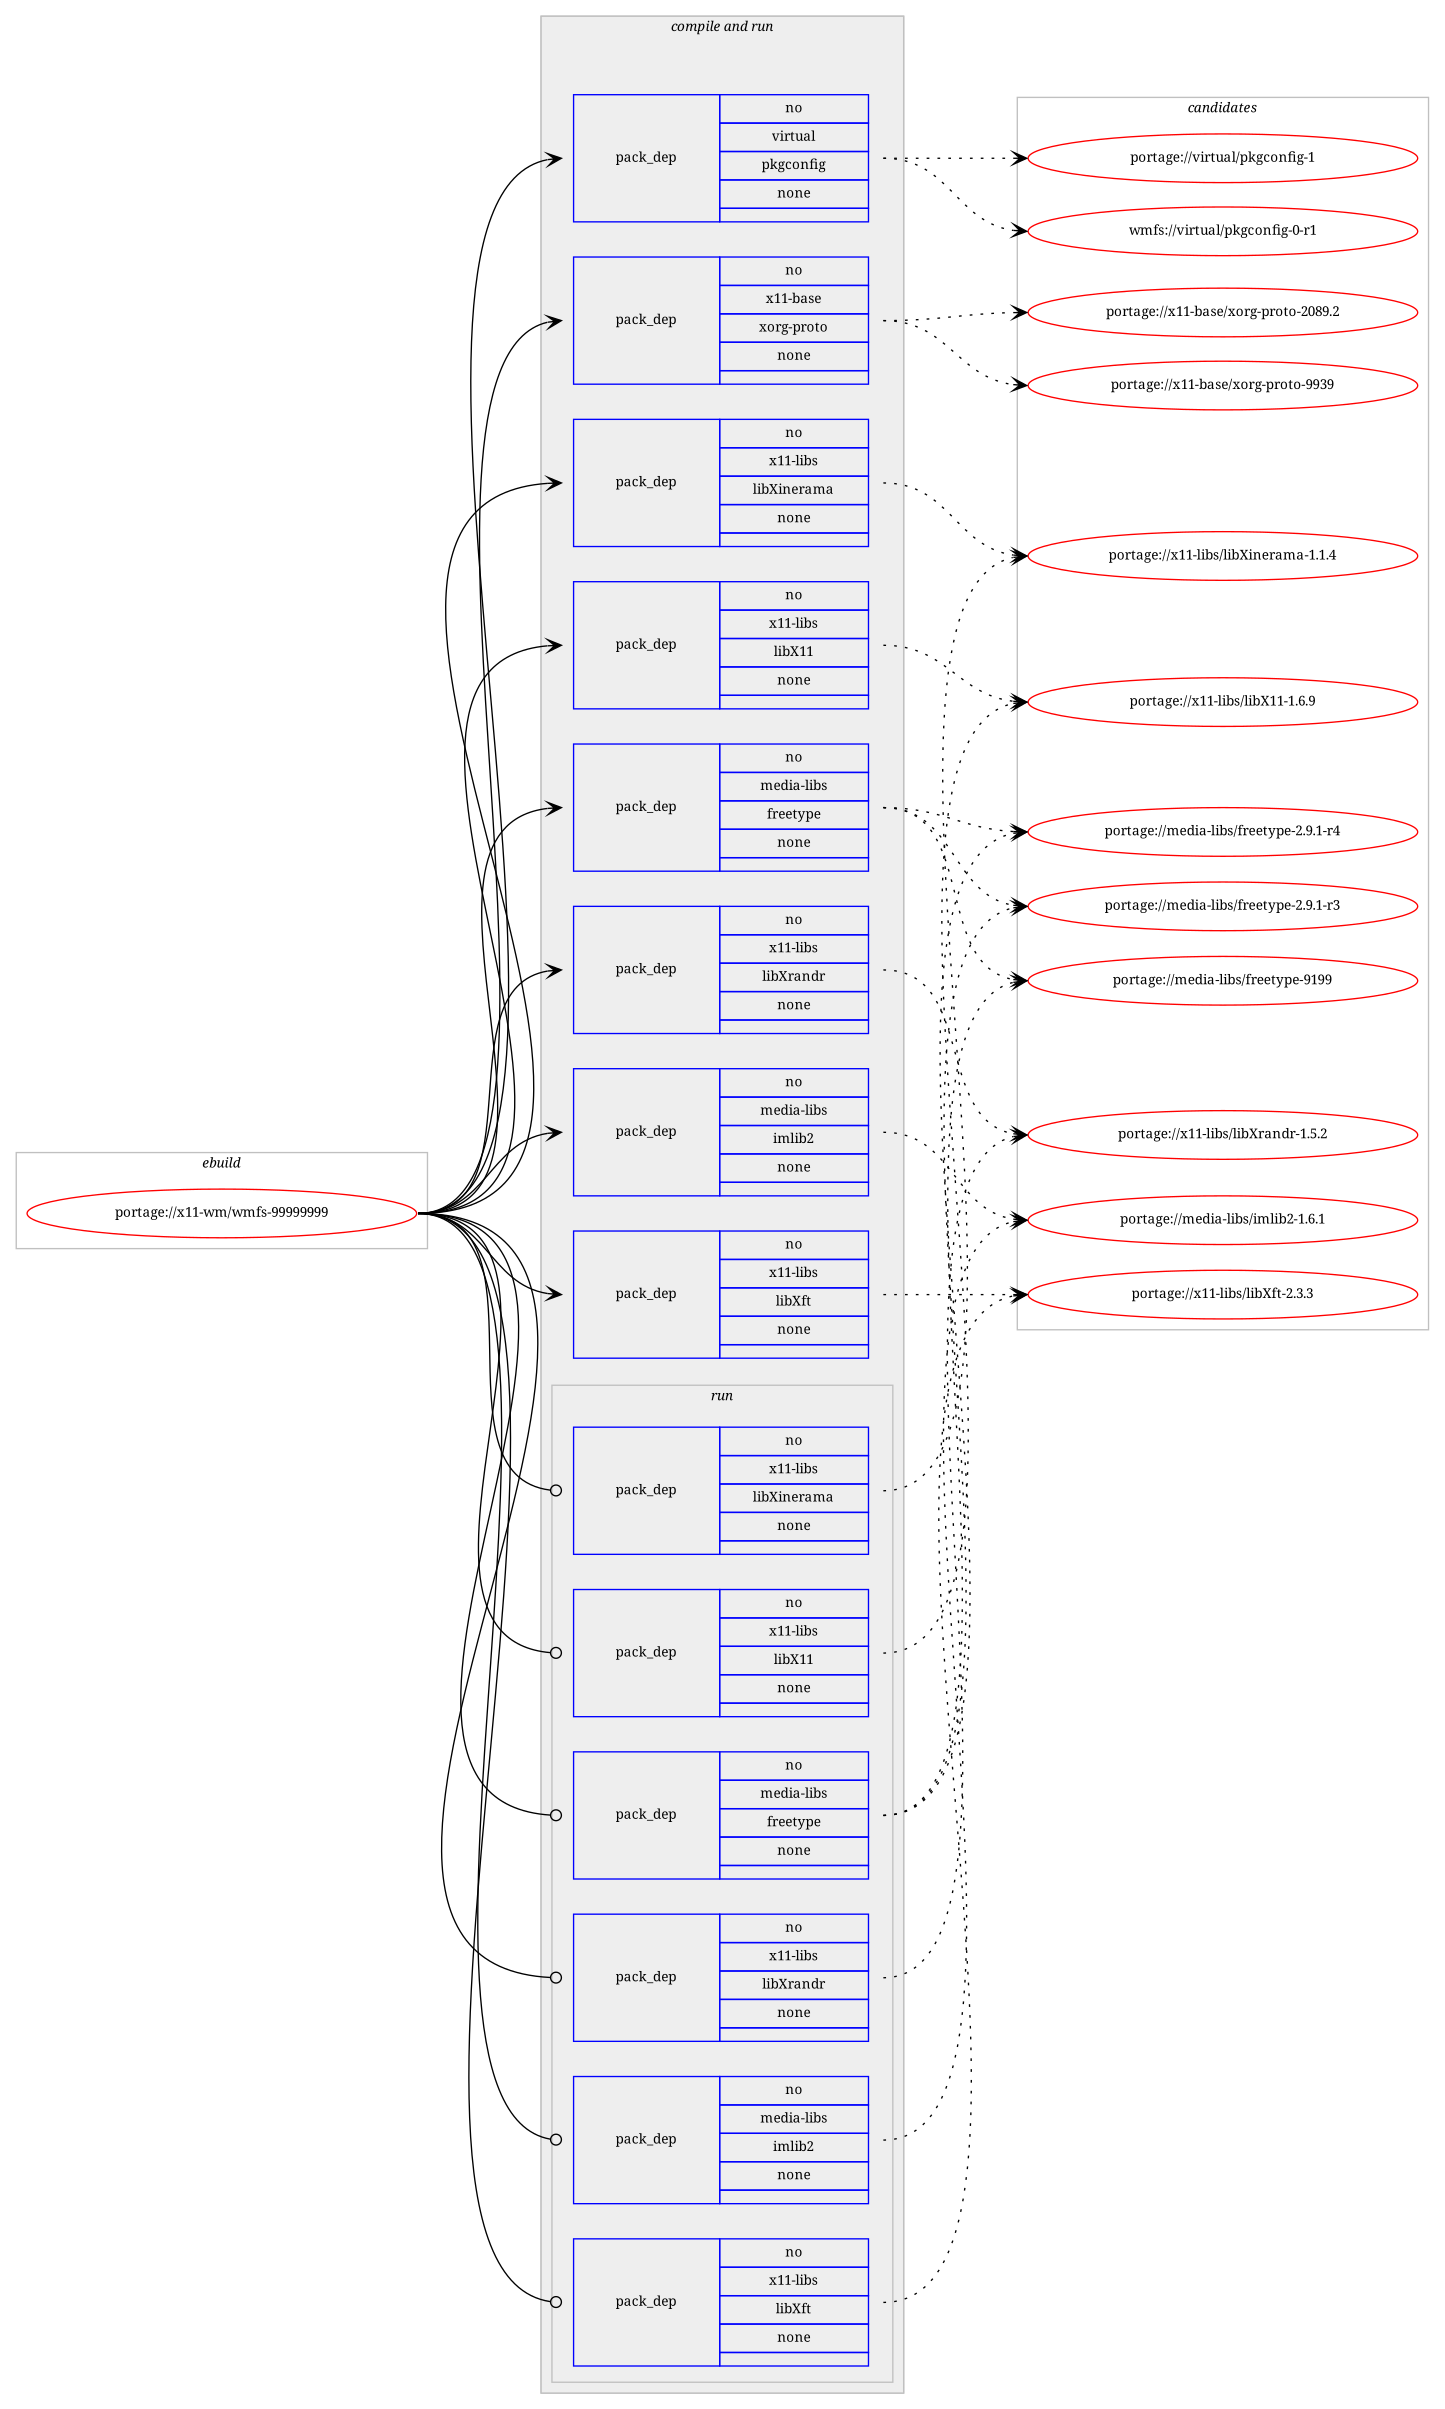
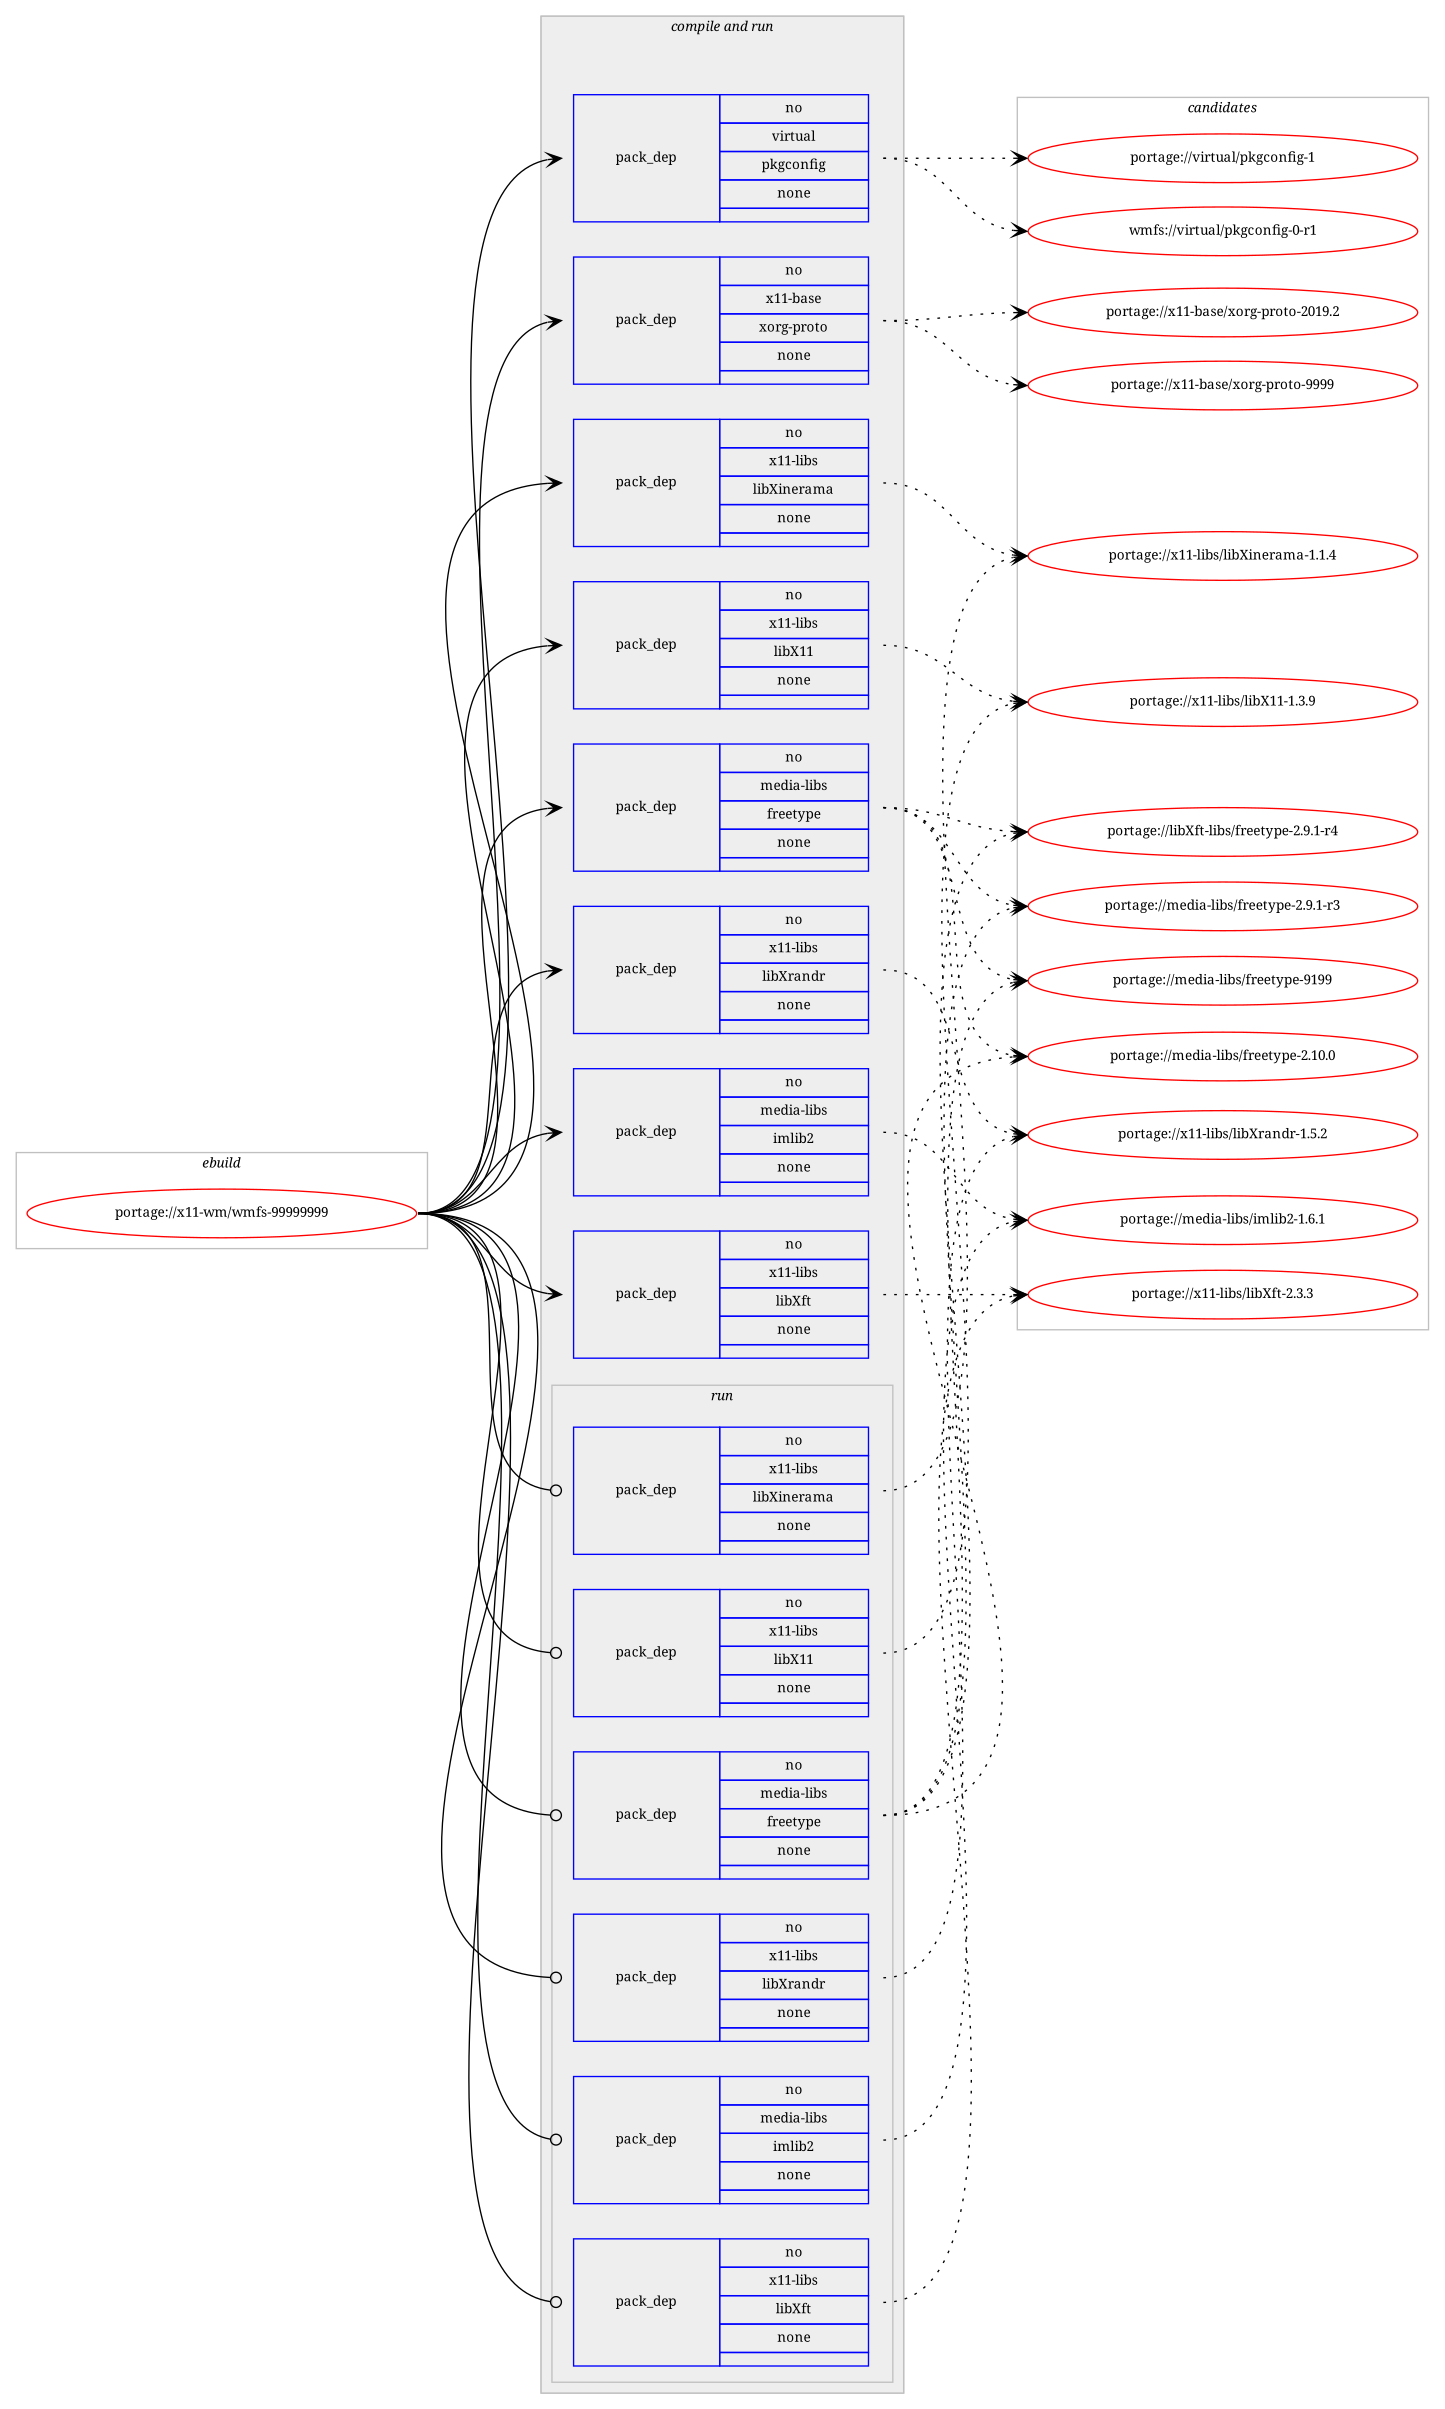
node "portage://x11-base/xorg-proto-2089.2": label "portage://x11-base/xorg-proto-2089.2" -> "portage://x11-base/xorg-proto-2019.2"
node "portage://x11-base/xorg-proto-9939": label "portage://x11-base/xorg-proto-9939" -> "portage://x11-base/xorg-proto-9999"
node "portage://x11-libs/libX11-1.6.9": label "portage://x11-libs/libX11-1.6.9" -> "portage://x11-libs/libX11-1.3.9"
node "portage://media-libs/freetype-2.9.1-r4": label "portage://media-libs/freetype-2.9.1-r4" -> "portage://libXft-libs/freetype-2.9.1-r4"
node "portage://media-libs/freetype-2.10.0": added
